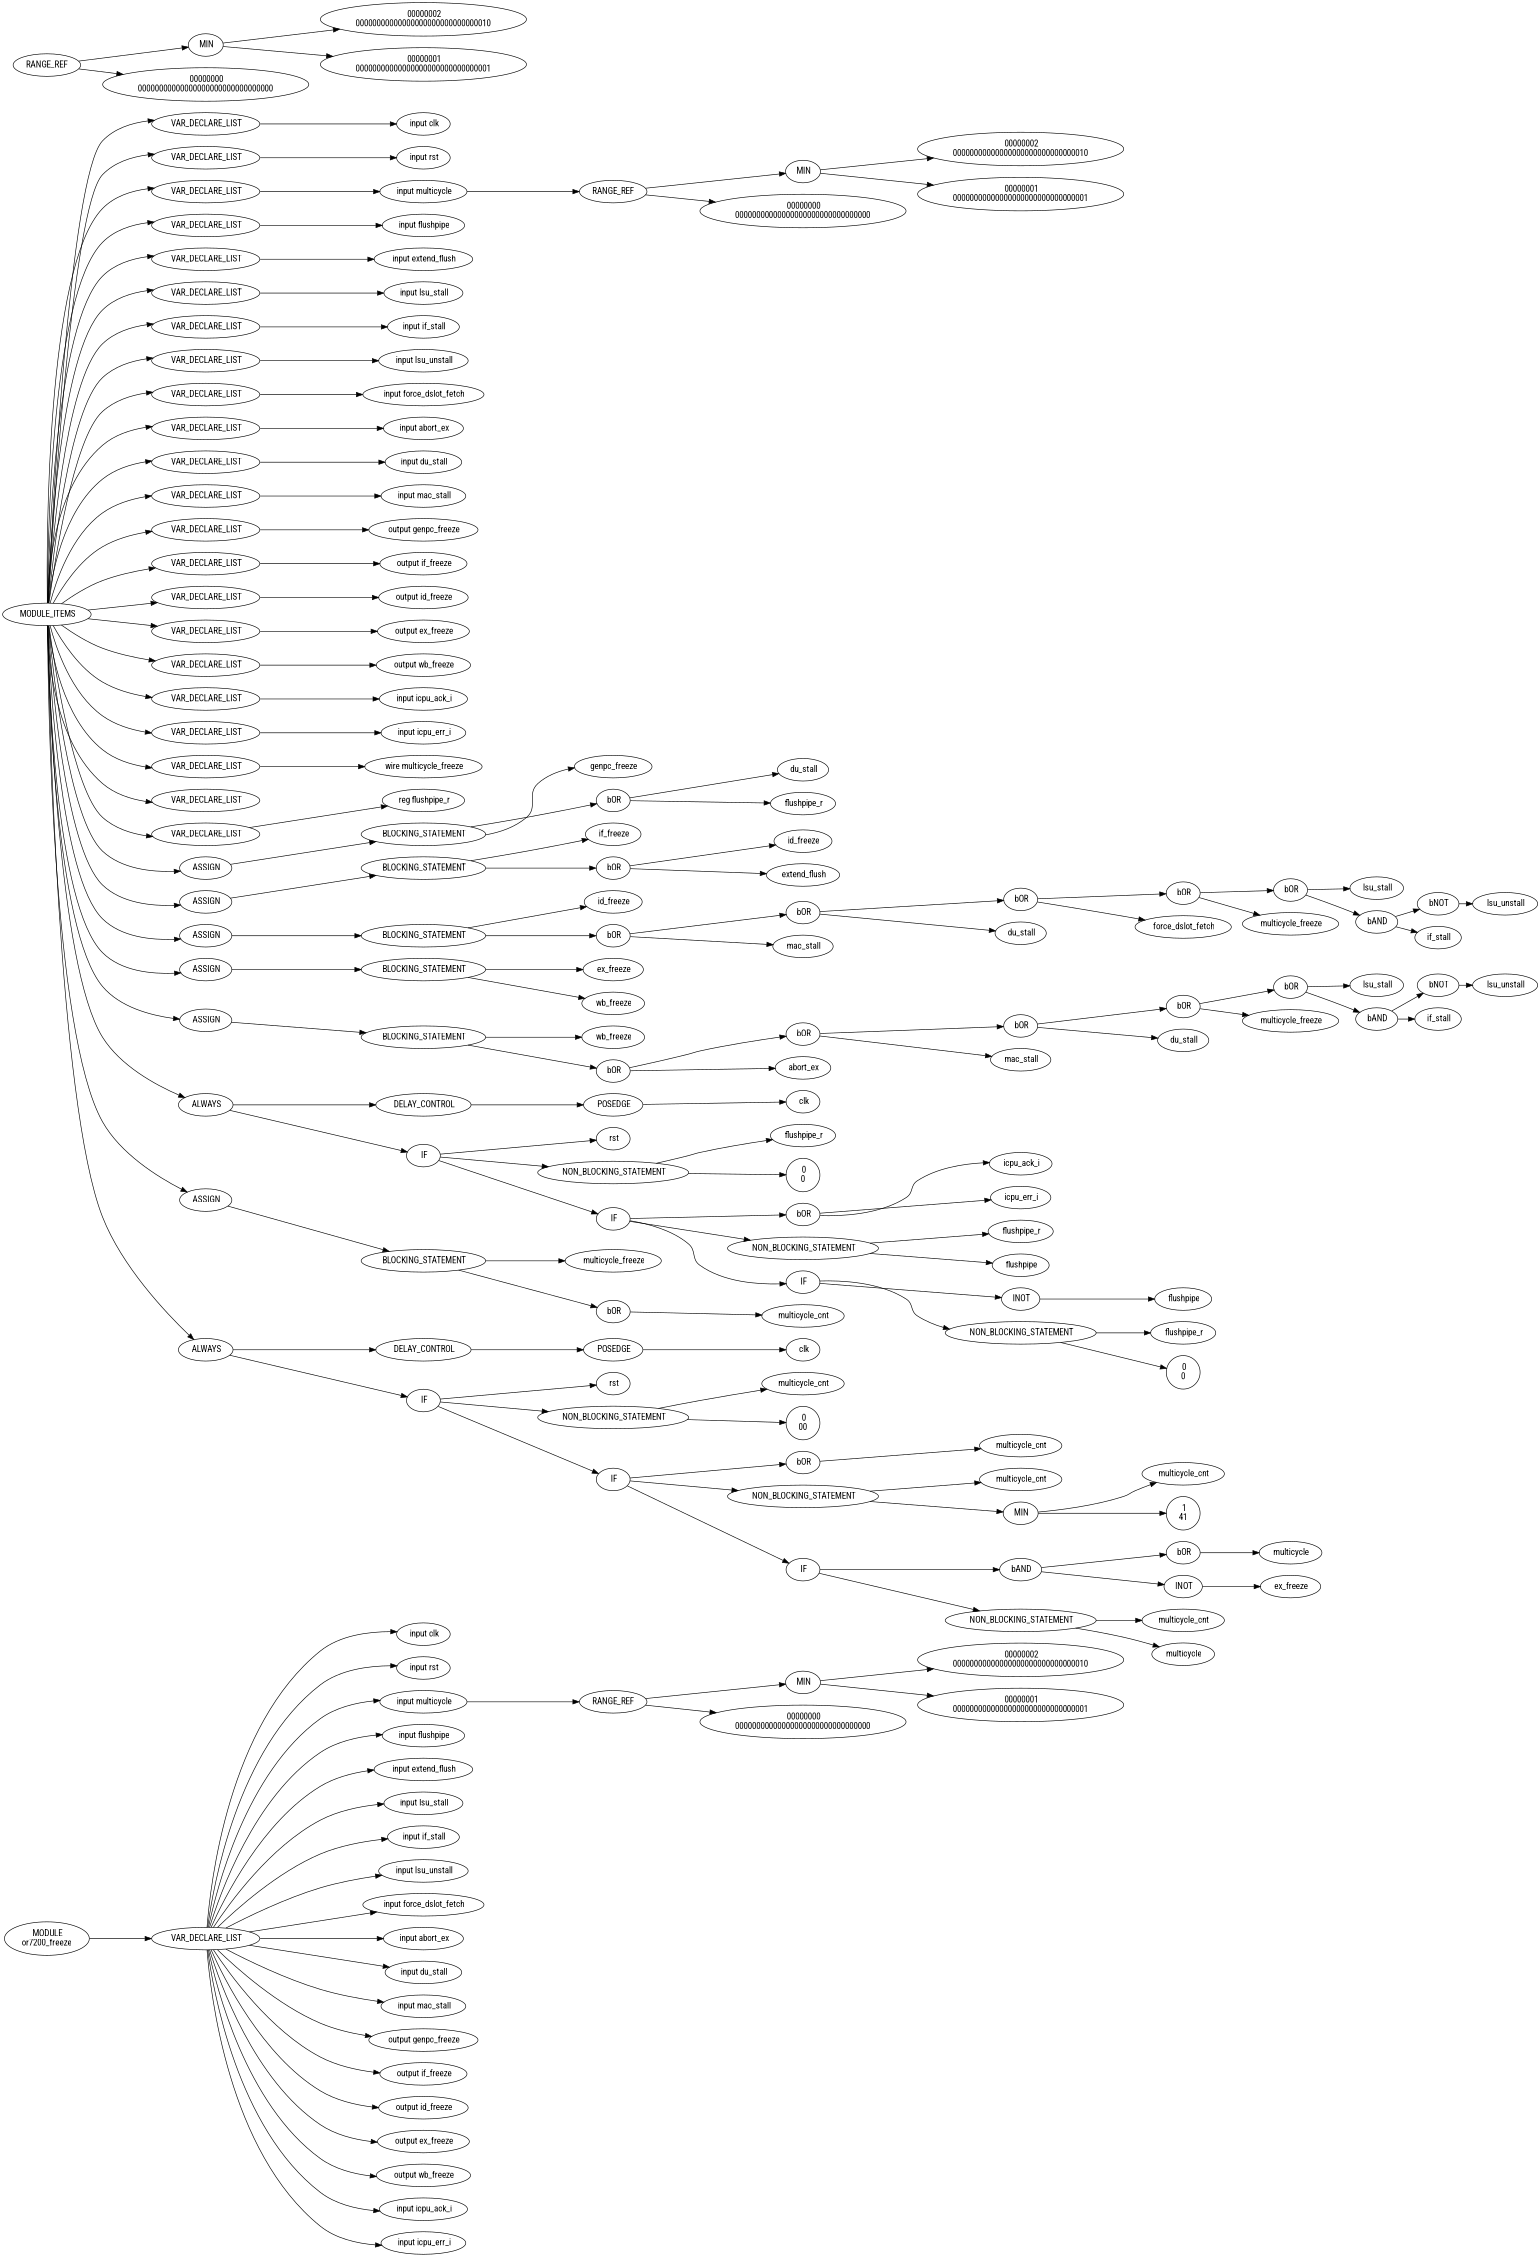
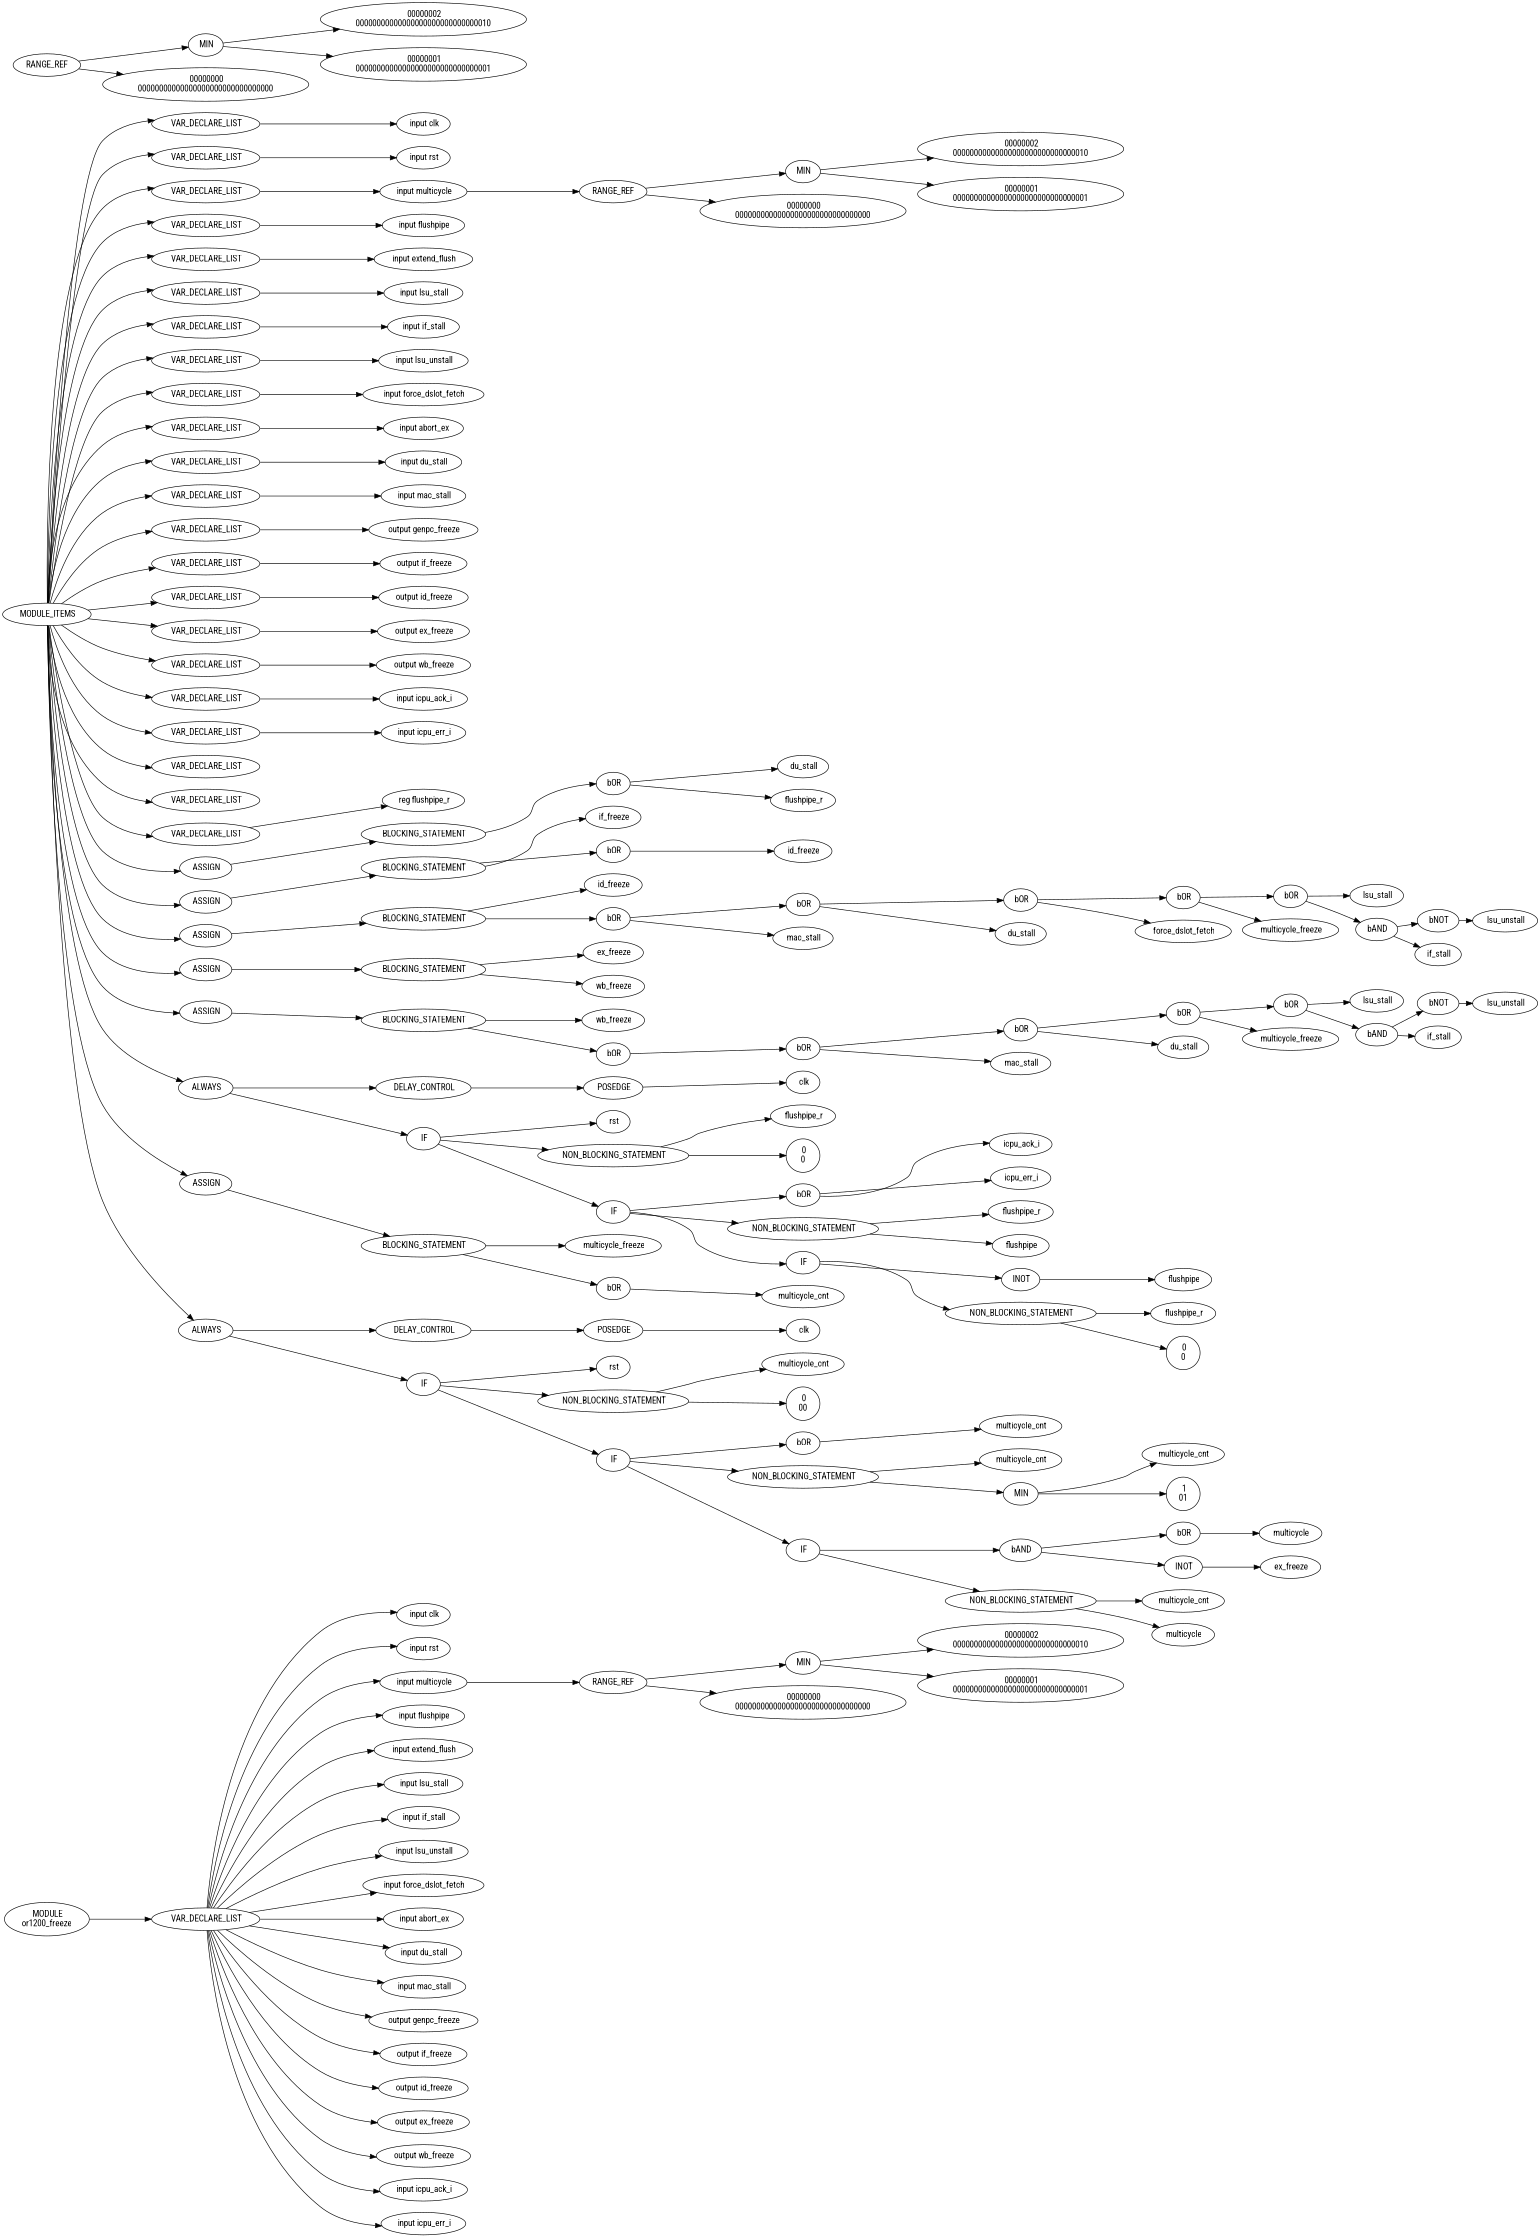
node "wire multicycle_freeze": removed
node "genpc_freeze": removed
node "extend_flush": removed
node "abort_ex": removed
node "1": text "41" -> "01"
node "MODULE": text "or7200_freeze" -> "or1200_freeze"
